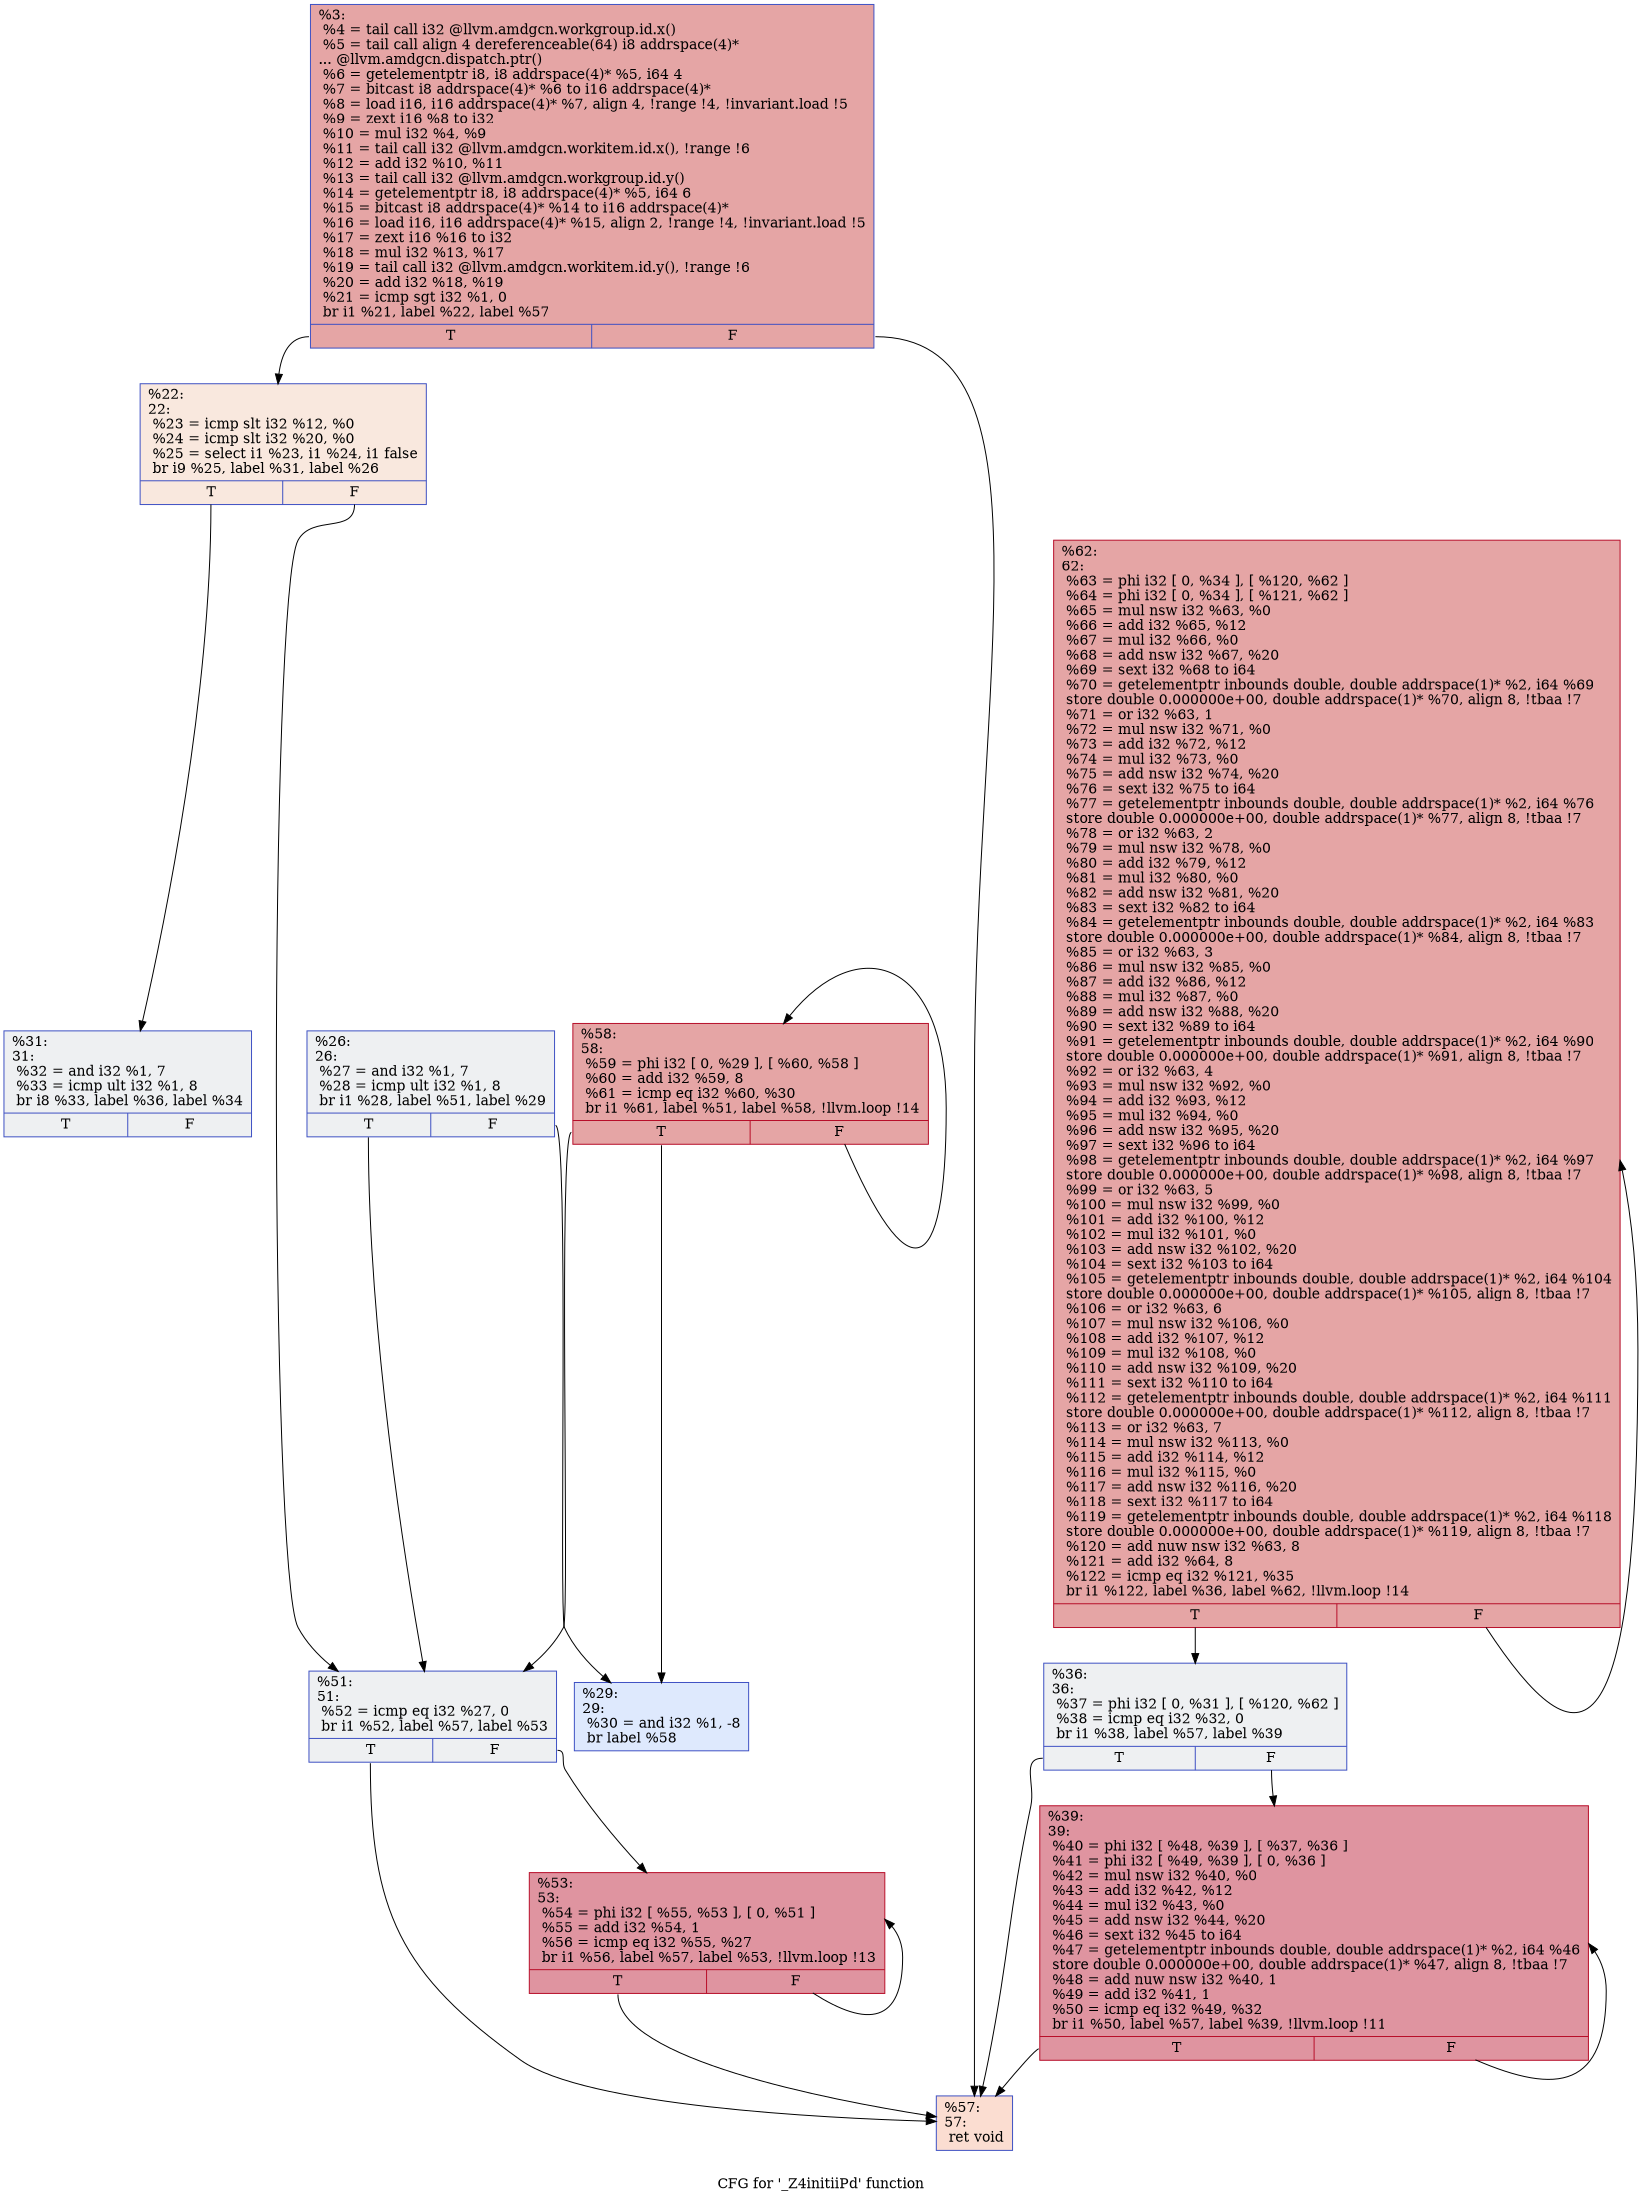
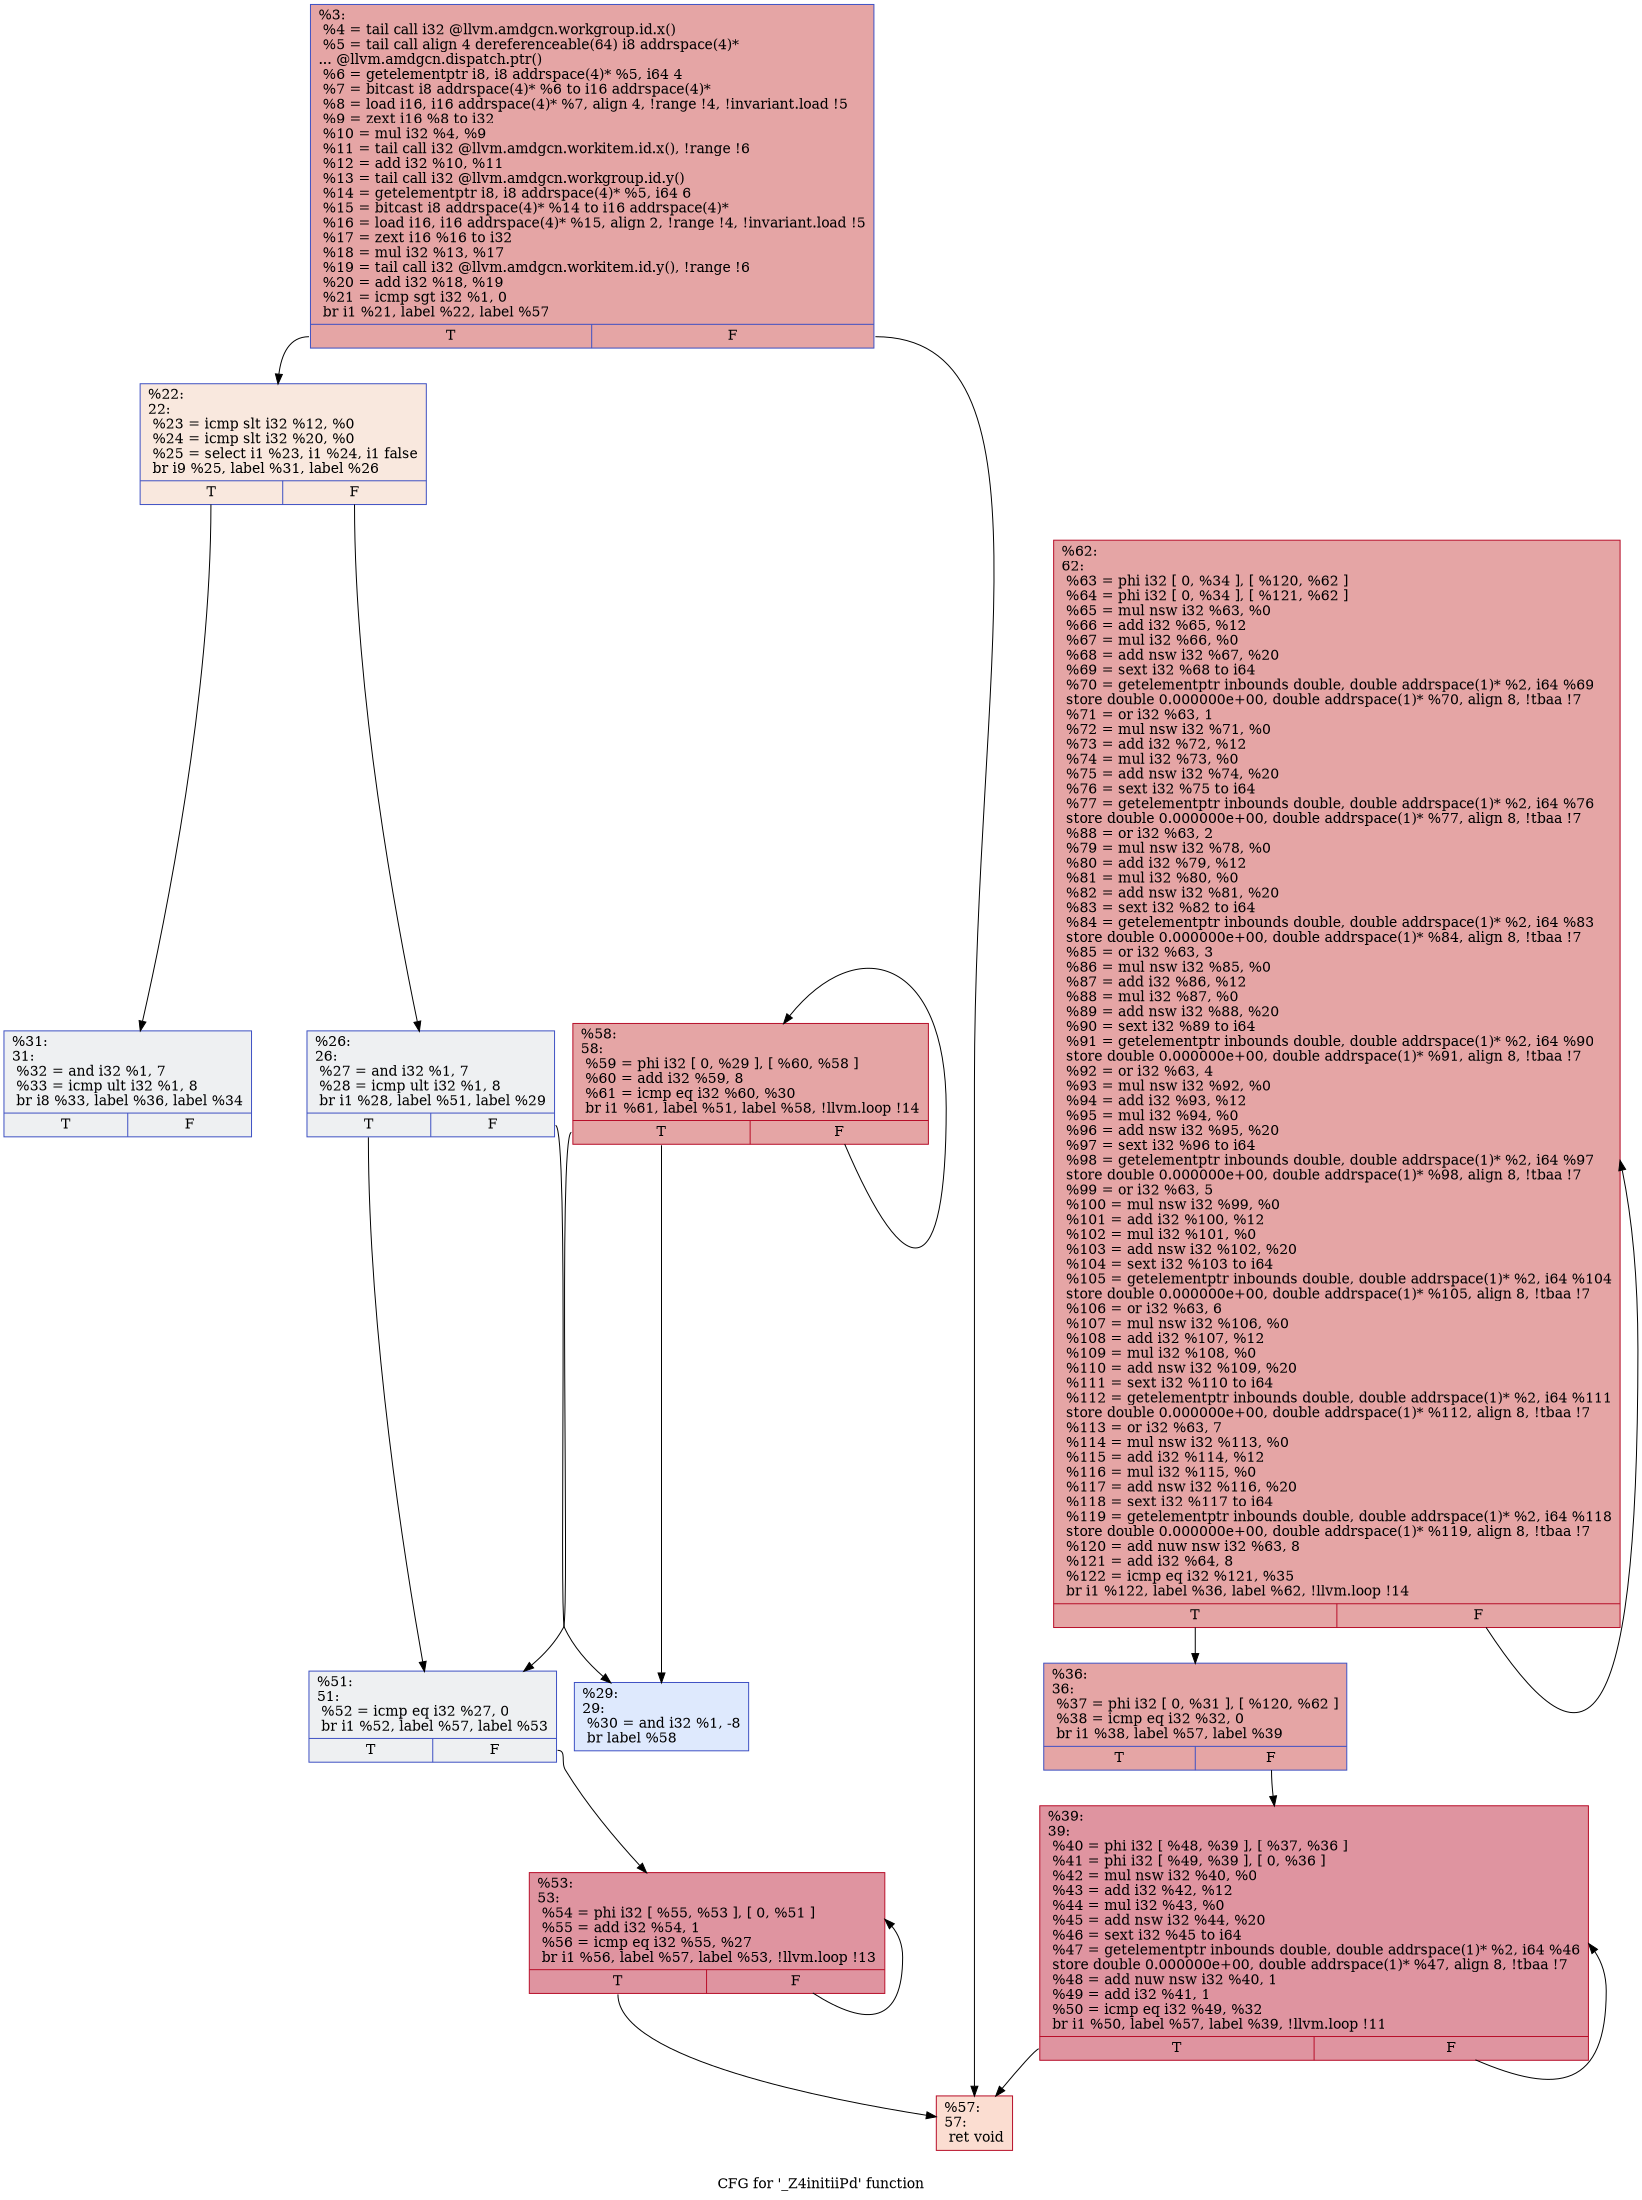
node "%62:": text "%78 = or i32 %63, 2" -> "%88 = or i32 %63, 2"
edge "%22:" -> "%51:": now "%22:" -> "%26:"
node "%36:": fillcolor #d9dce170 -> #c5333470
edge "%36:" -> "%57:": removed
edge "%51:" -> "%57:": removed
node "%57:": color #3d50c3ff -> #b70d28ff
